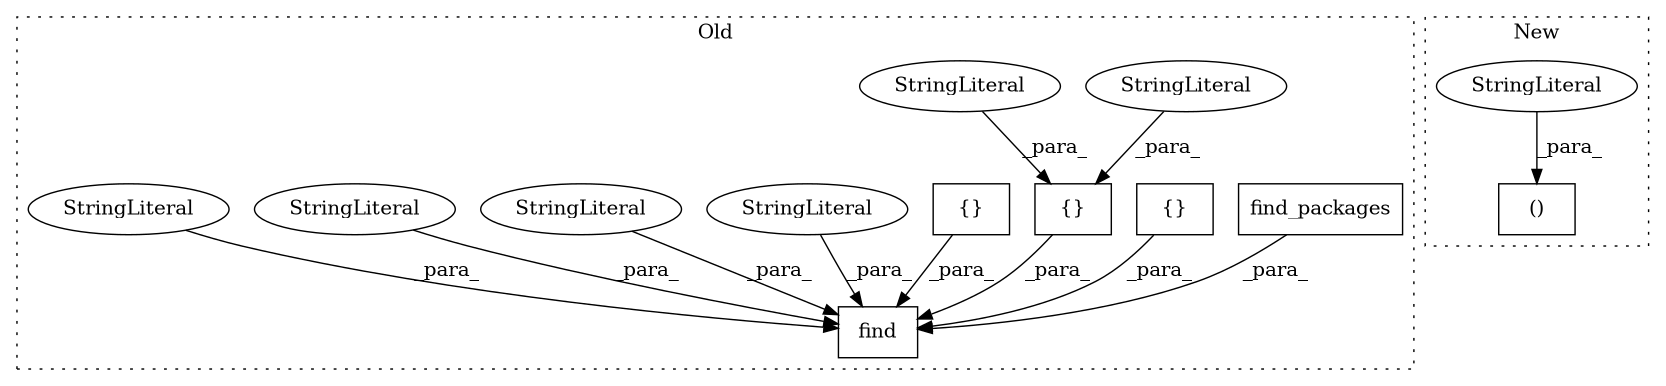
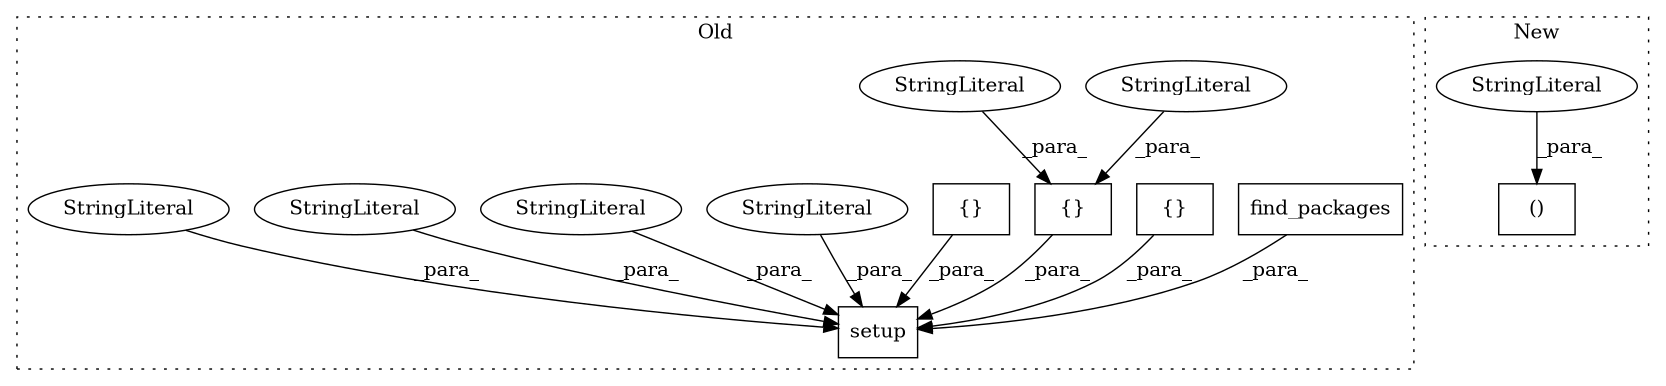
node "find": label "find" -> "setup"
